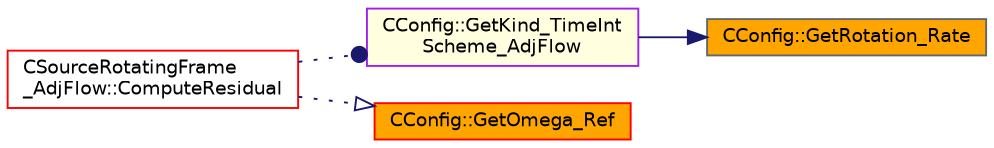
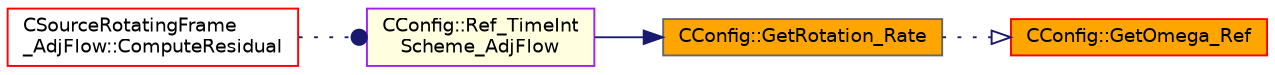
node "CConfig::GetKind_TimeInt Scheme_AdjFlow": label "CConfig::GetKind_TimeInt Scheme_AdjFlow" -> "CConfig::Ref_TimeInt Scheme_AdjFlow"
edge "CSourceRotatingFrame _AdjFlow::ComputeResidual" -> "CConfig::GetOmega_Ref": now "CConfig::GetRotation_Rate" -> "CConfig::GetOmega_Ref"
